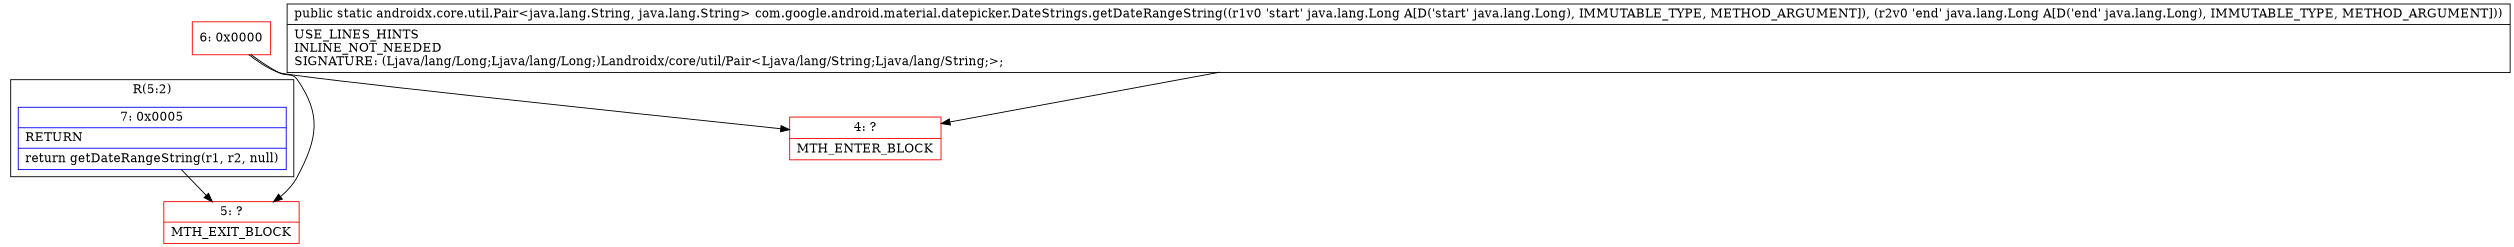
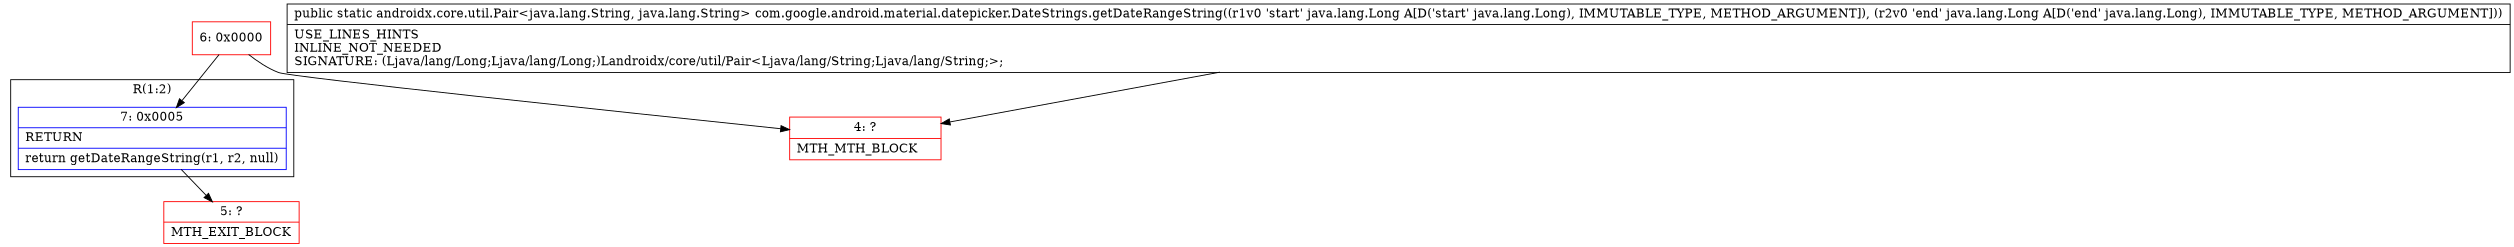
cluster "R(5:2)": label "R(5:2)" -> "R(1:2)"
edge "6: 0x0000" -> "5: ?": now "6: 0x0000" -> "7: 0x0005"
node "4: ?": text "MTH_ENTER_BLOCK" -> "MTH_MTH_BLOCK"
